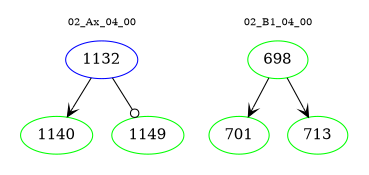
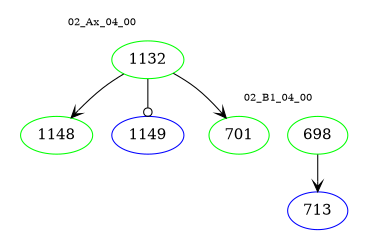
node "1132": color blue -> green
edge "698" -> "701": now "1132" -> "701"
node "1140": label "1140" -> "1148"
node "1149": color green -> blue
node "713": color green -> blue
